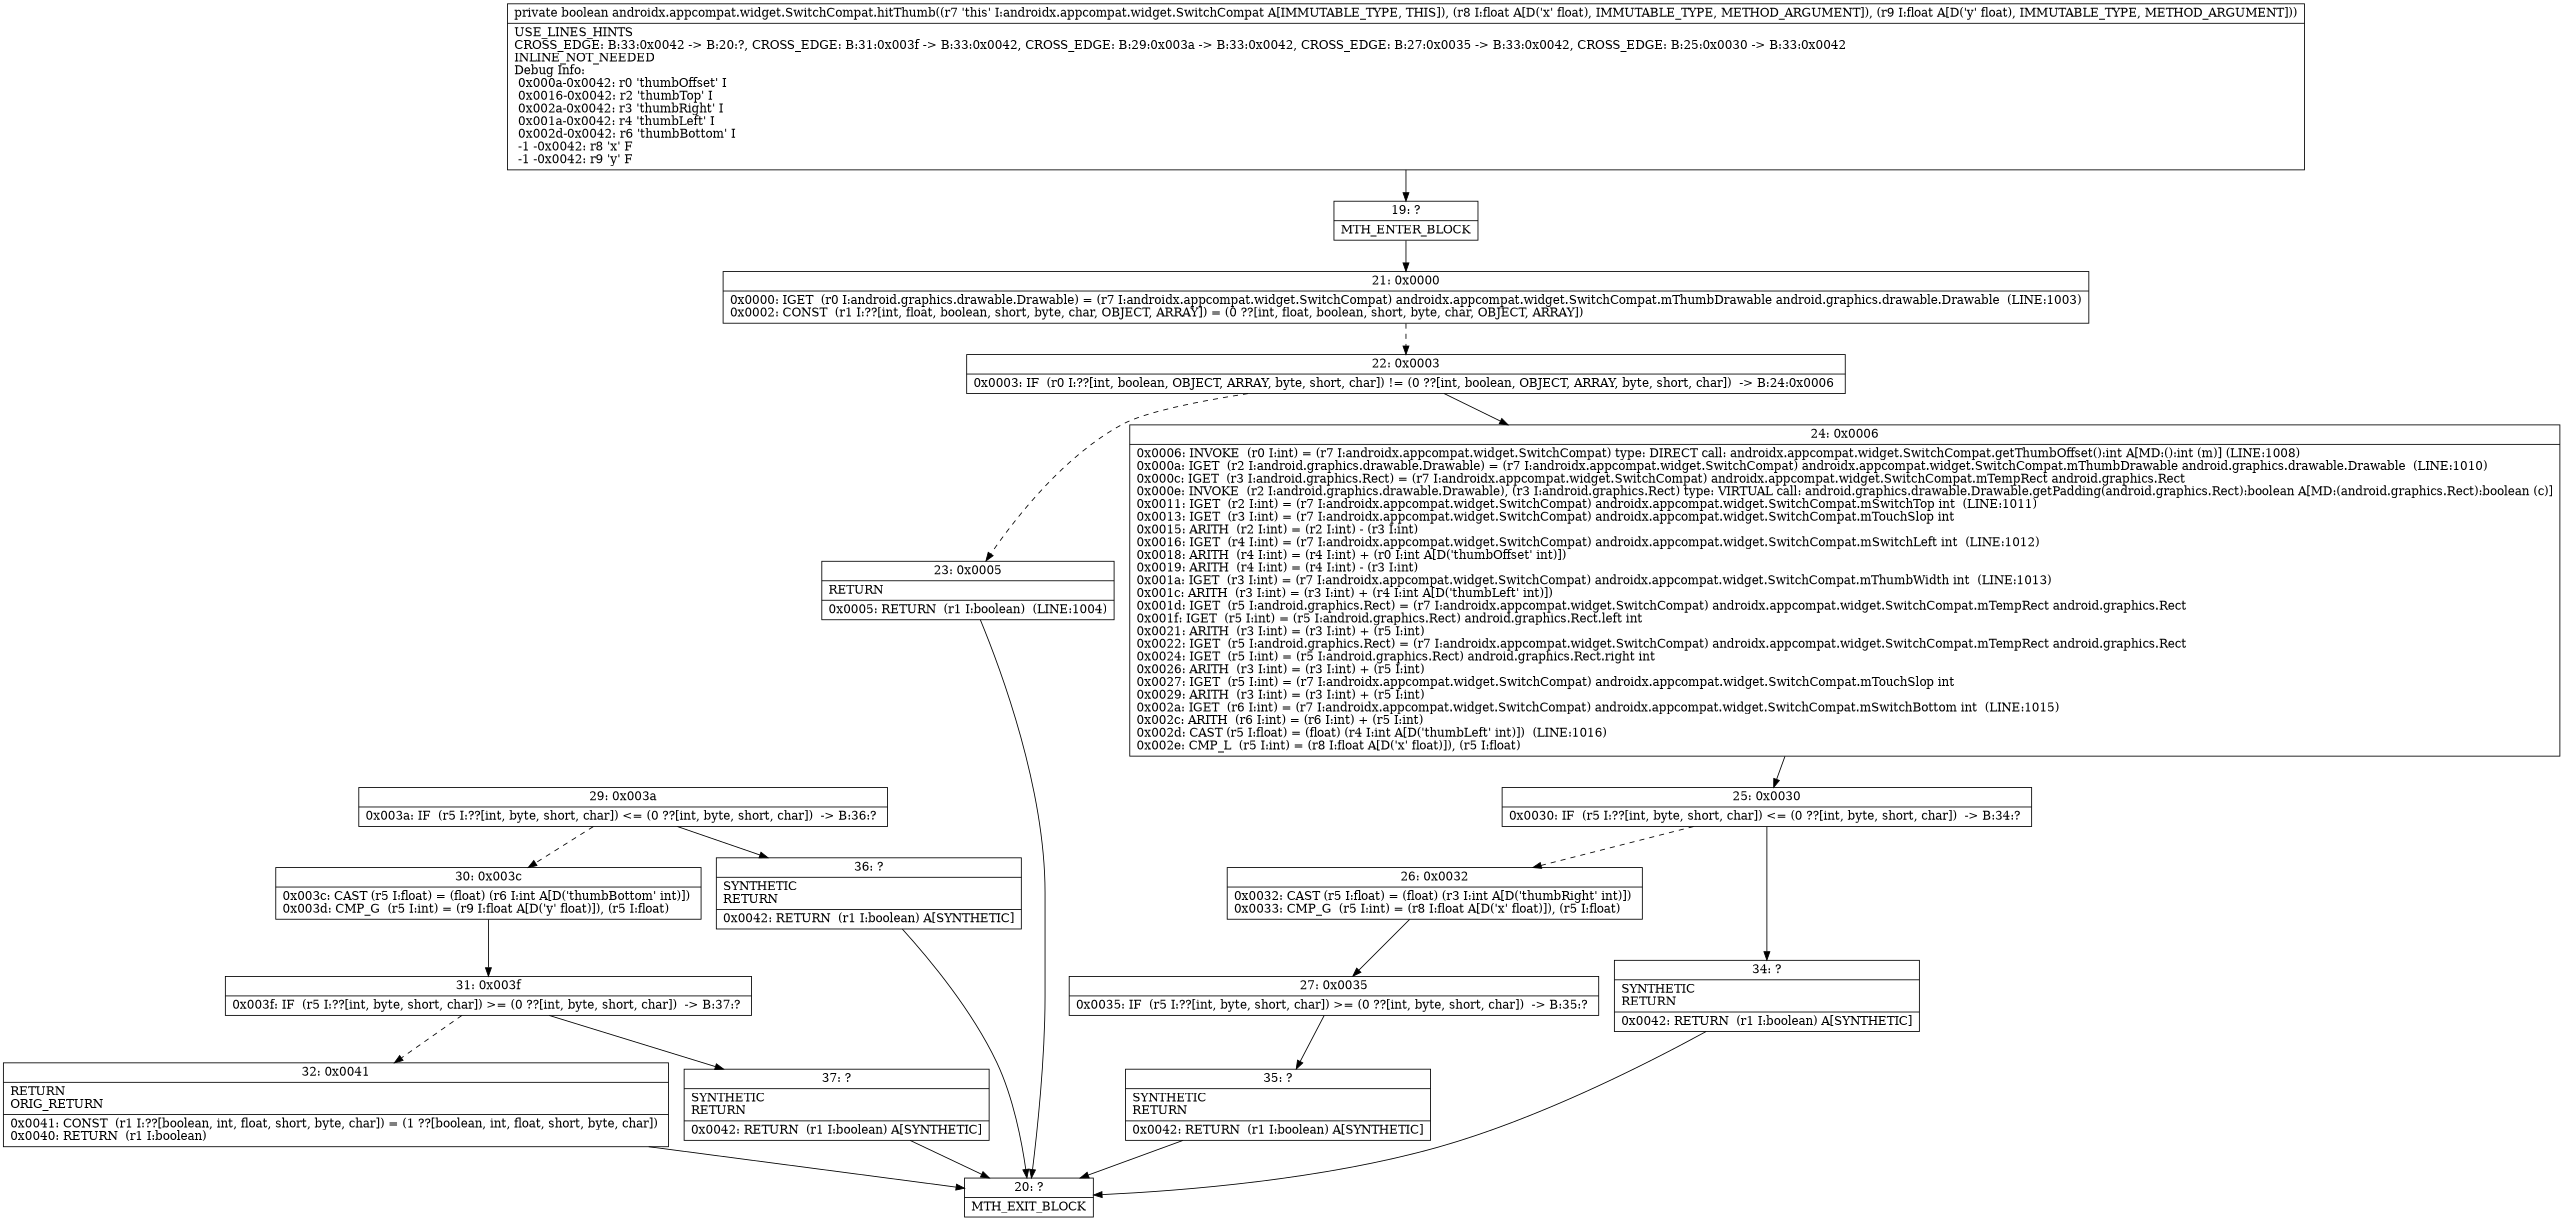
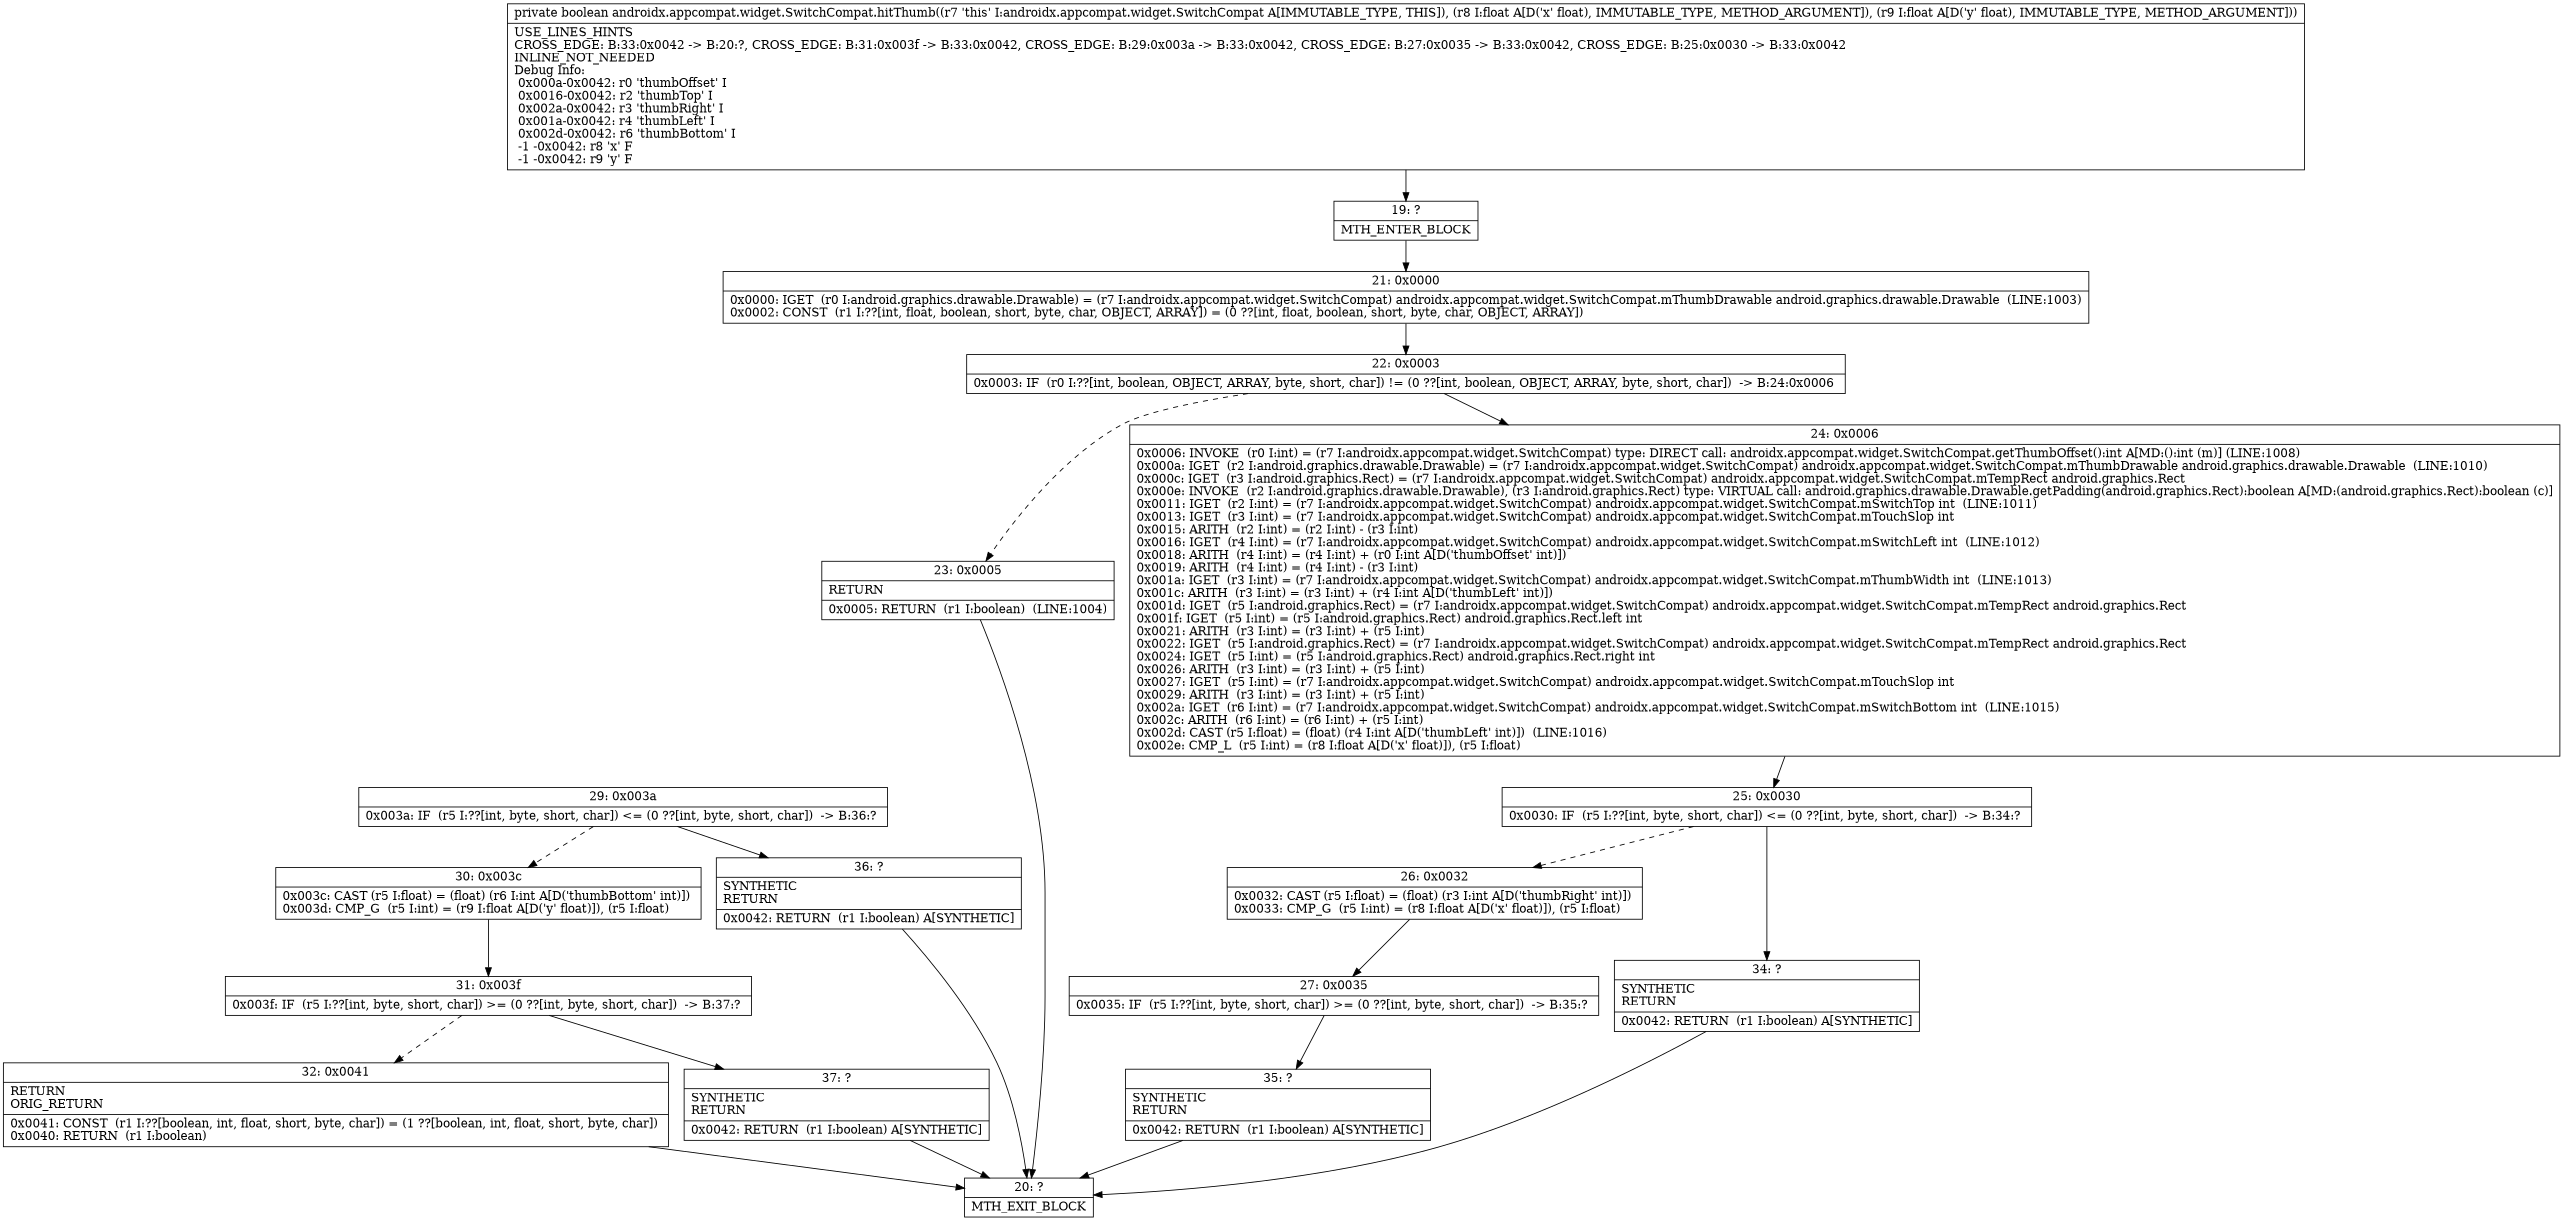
edge "21: 0x0000" -> "22: 0x0003": style dashed -> solid
